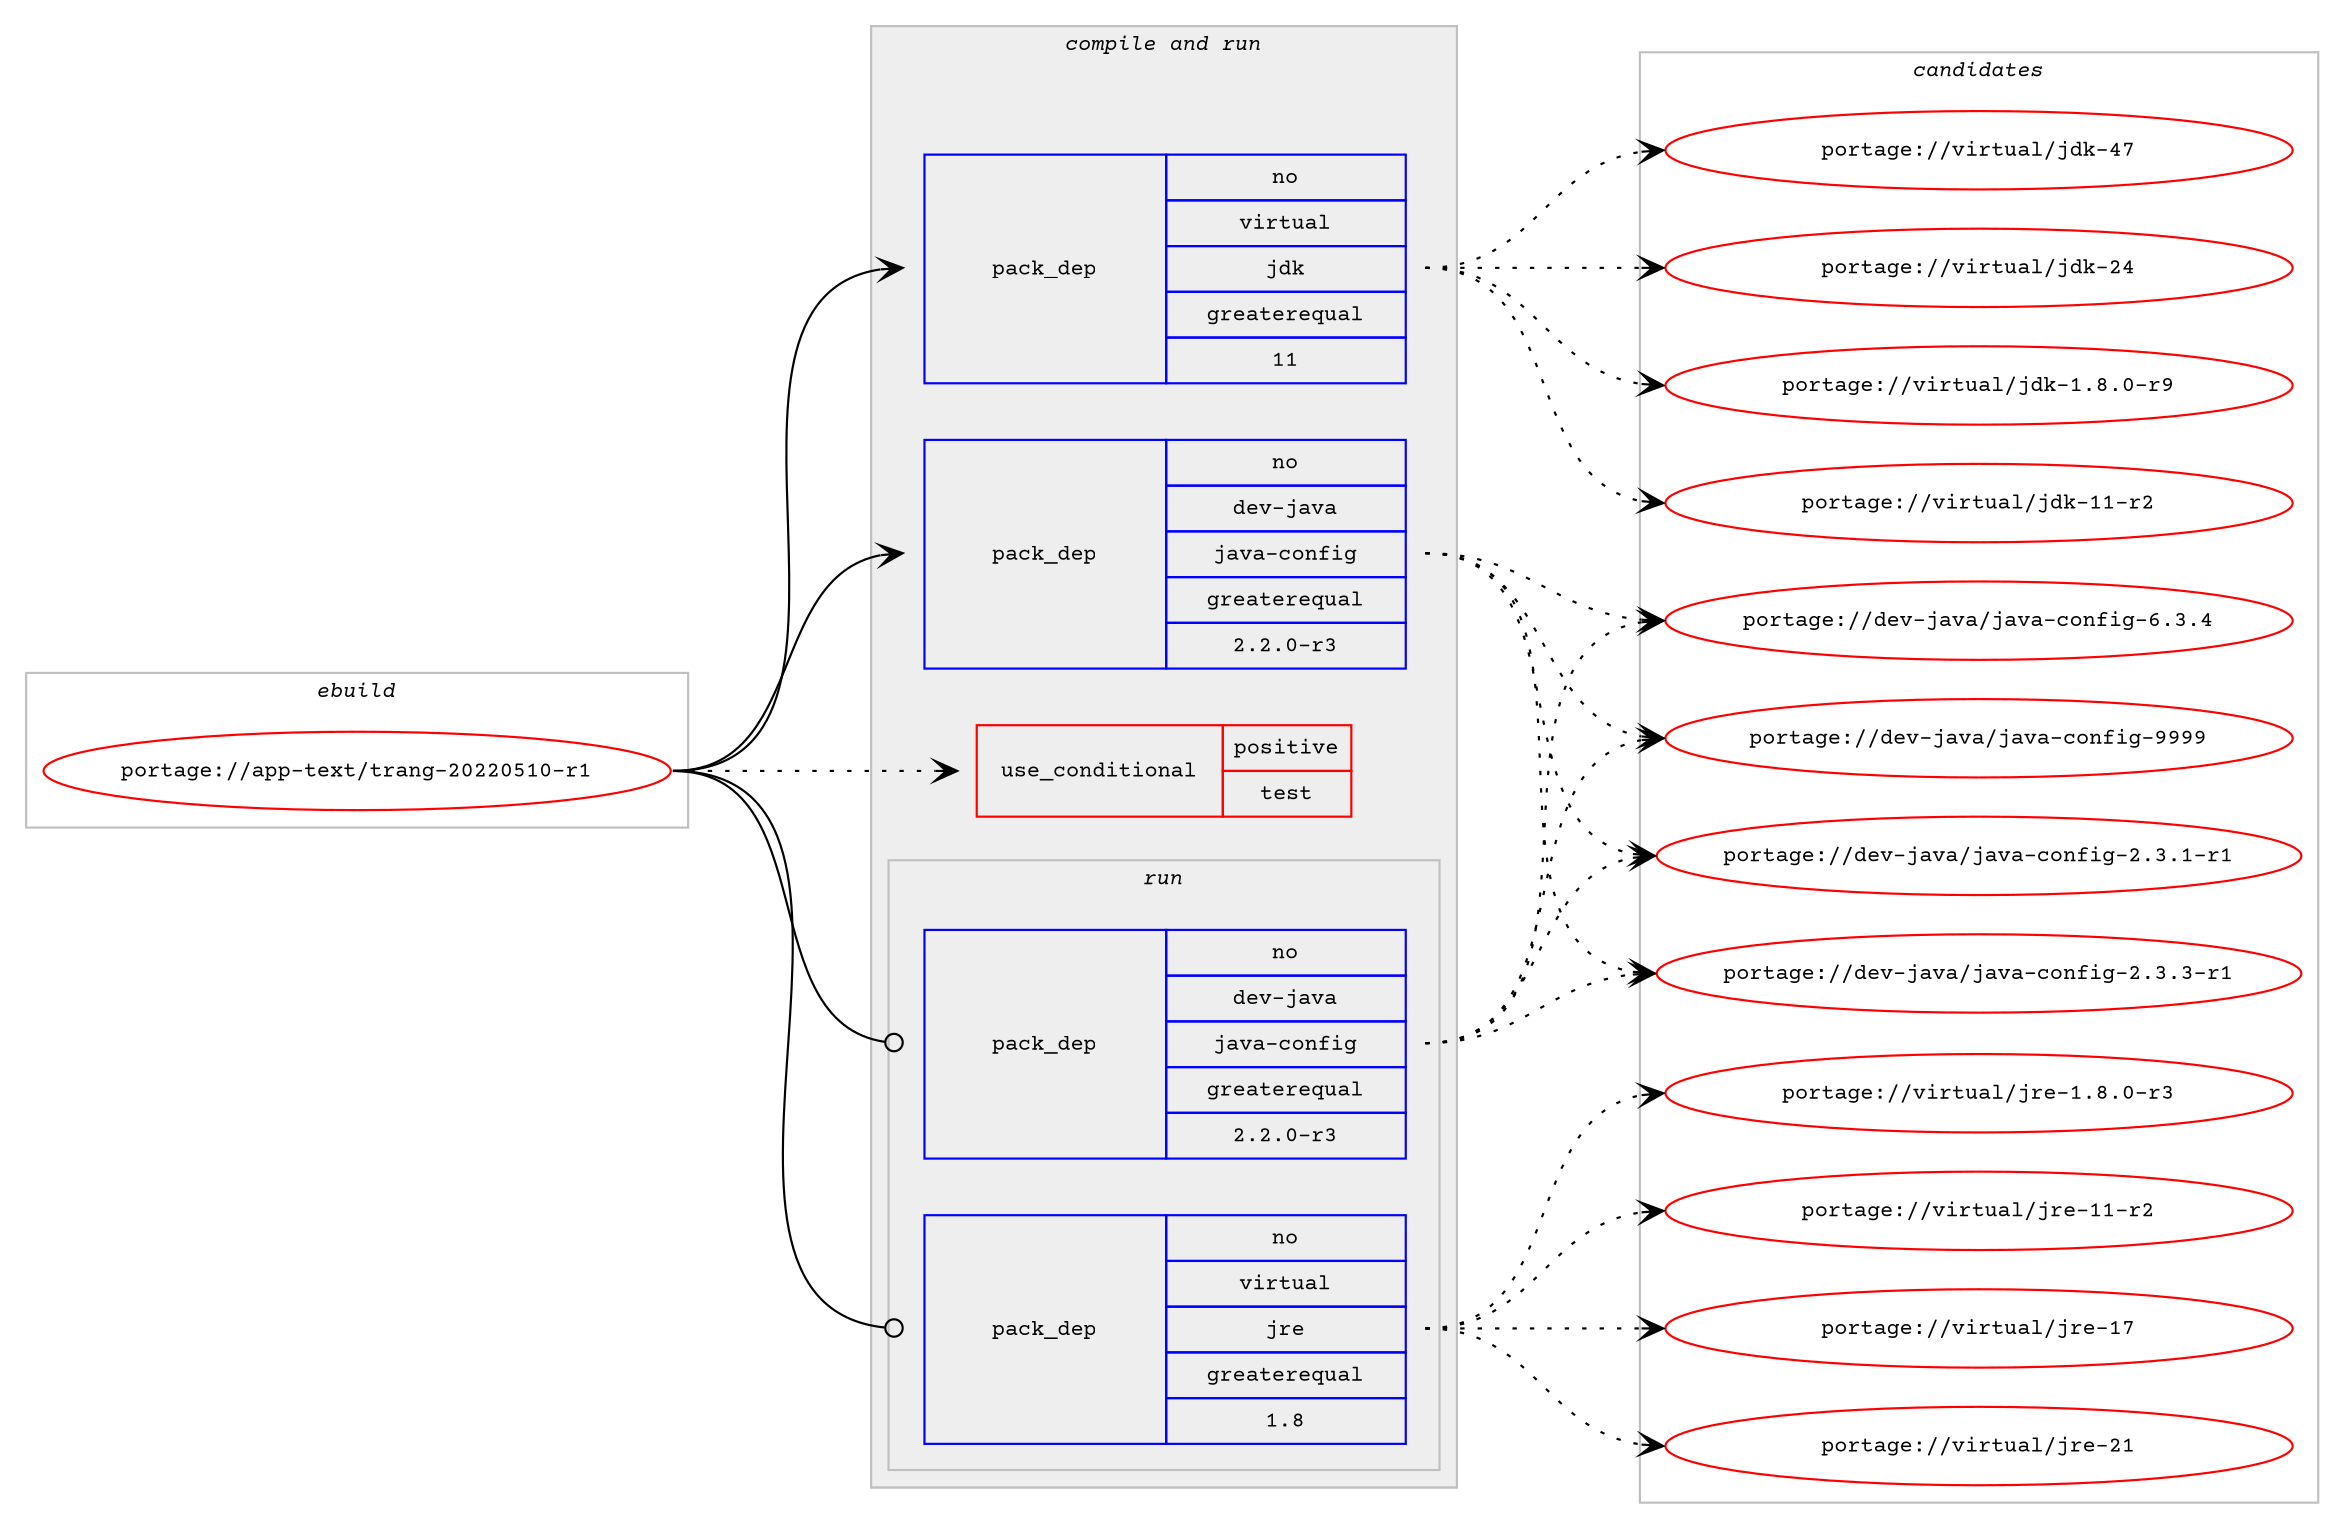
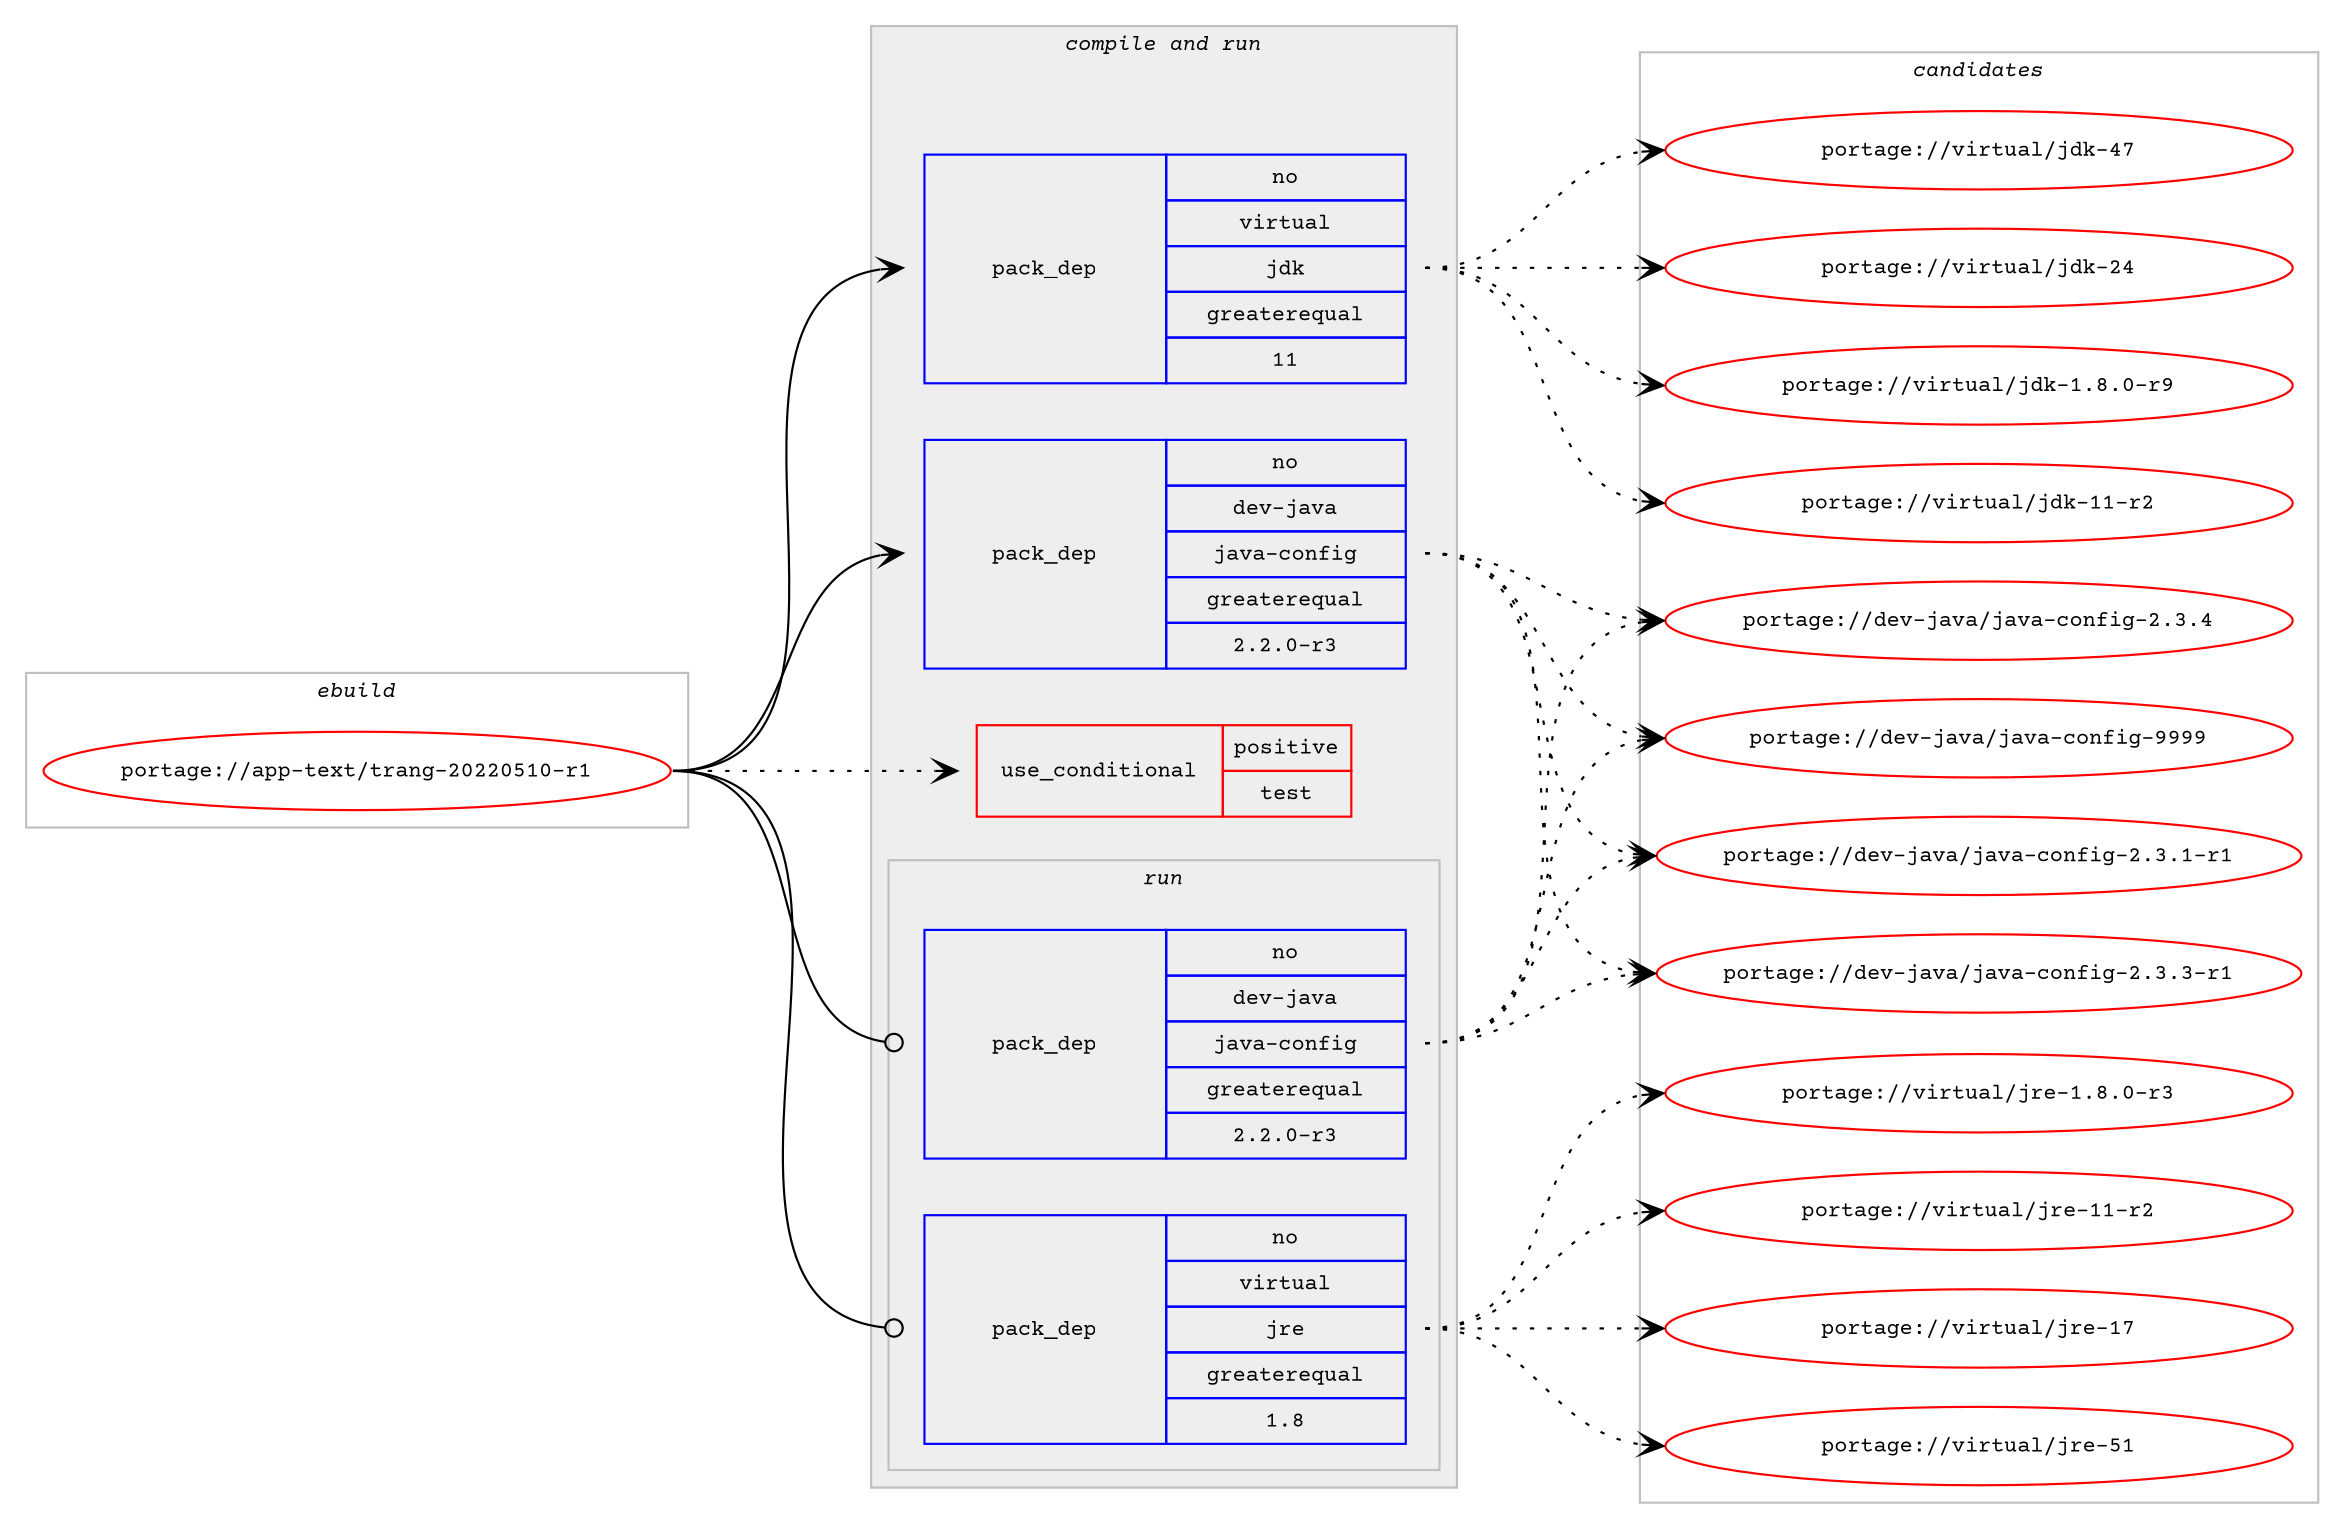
node "portage://dev-java/java-config-6.3.4": label "portage://dev-java/java-config-6.3.4" -> "portage://dev-java/java-config-2.3.4"
node "portage://virtual/jre-21": label "portage://virtual/jre-21" -> "portage://virtual/jre-51"
